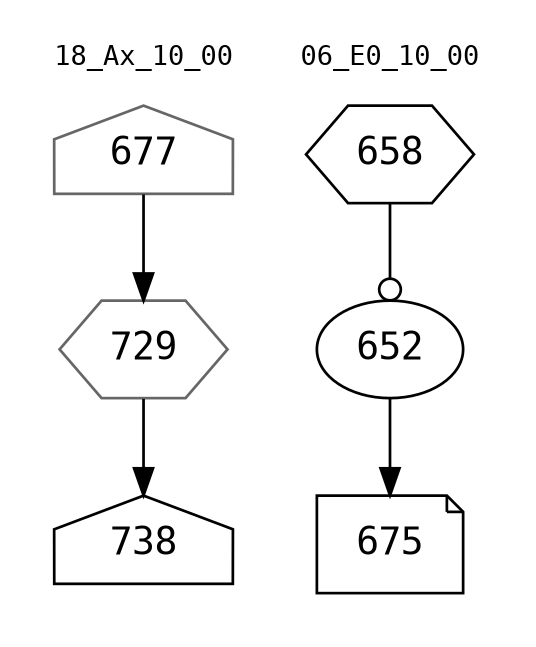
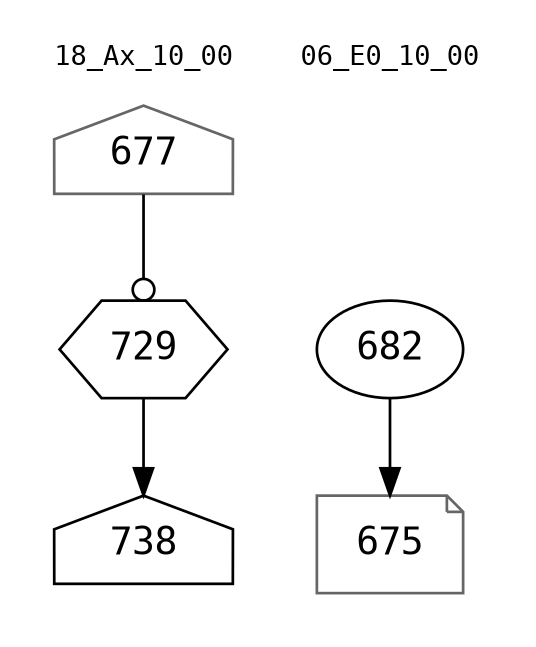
node "658": removed
edge "677" -> "729": arrowhead normal -> odot
node "729": color gray40 -> black
node "652": label "652" -> "682"
node "675": color black -> gray40
